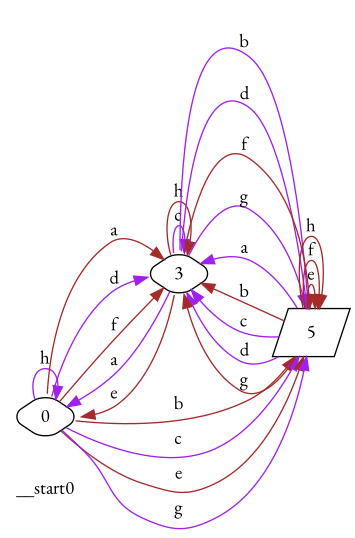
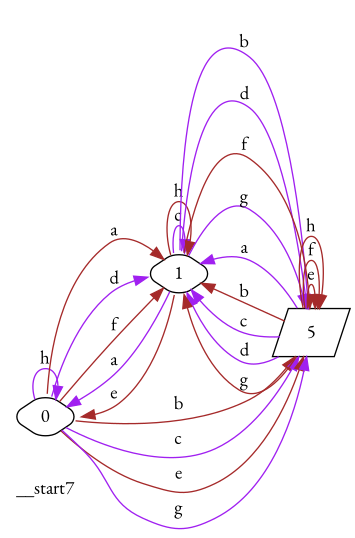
node "3": label "3" -> "1"
node "__start0": label "__start0" -> "__start7"
